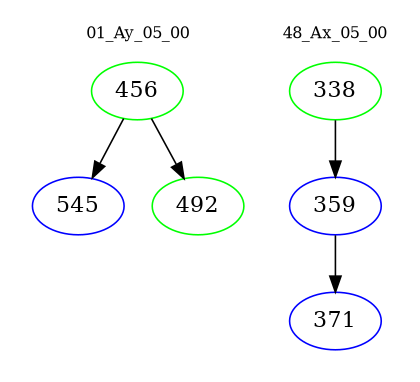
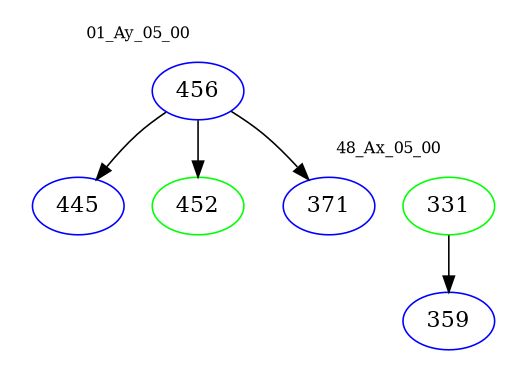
node "456": color green -> blue
node "338": label "338" -> "331"
node "545": label "545" -> "445"
node "492": label "492" -> "452"
edge "359" -> "371": now "456" -> "371"
